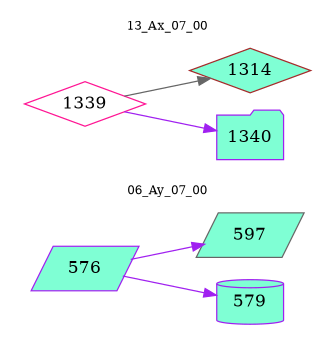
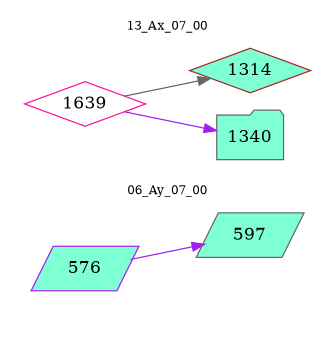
node "1339": label "1339" -> "1639"
node "1340": color purple -> gray40
node "579": removed
